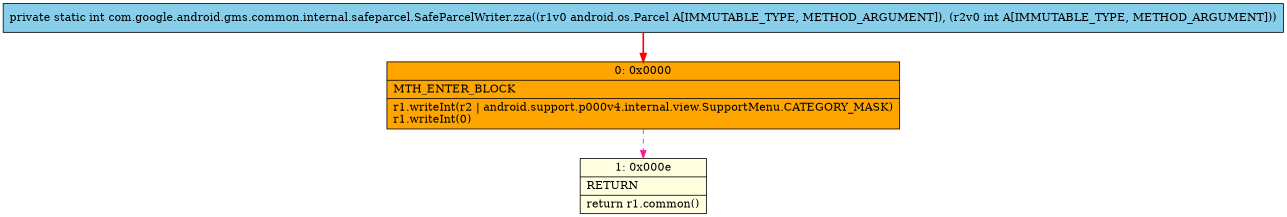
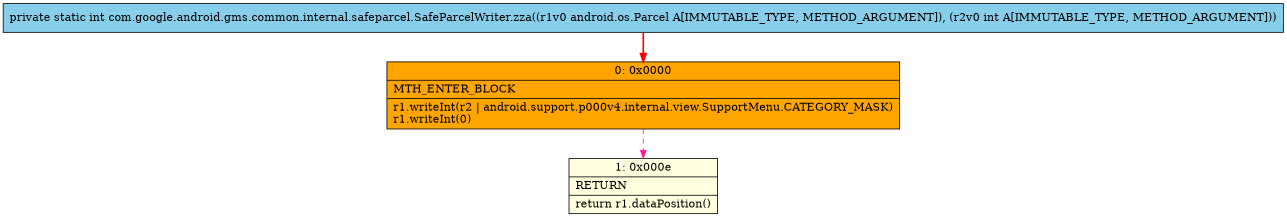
node "1: 0x000e": text "return r1.common()" -> "return r1.dataPosition()"
